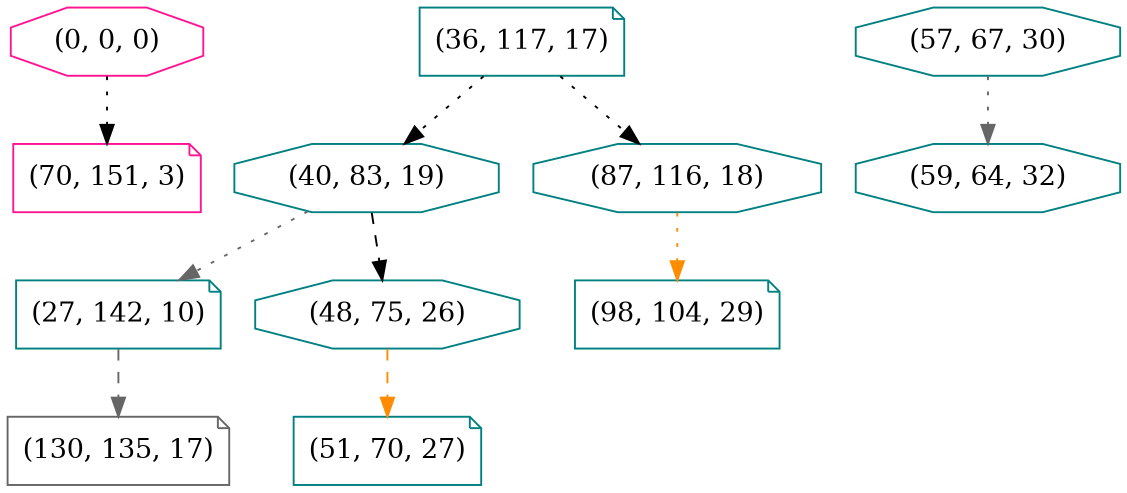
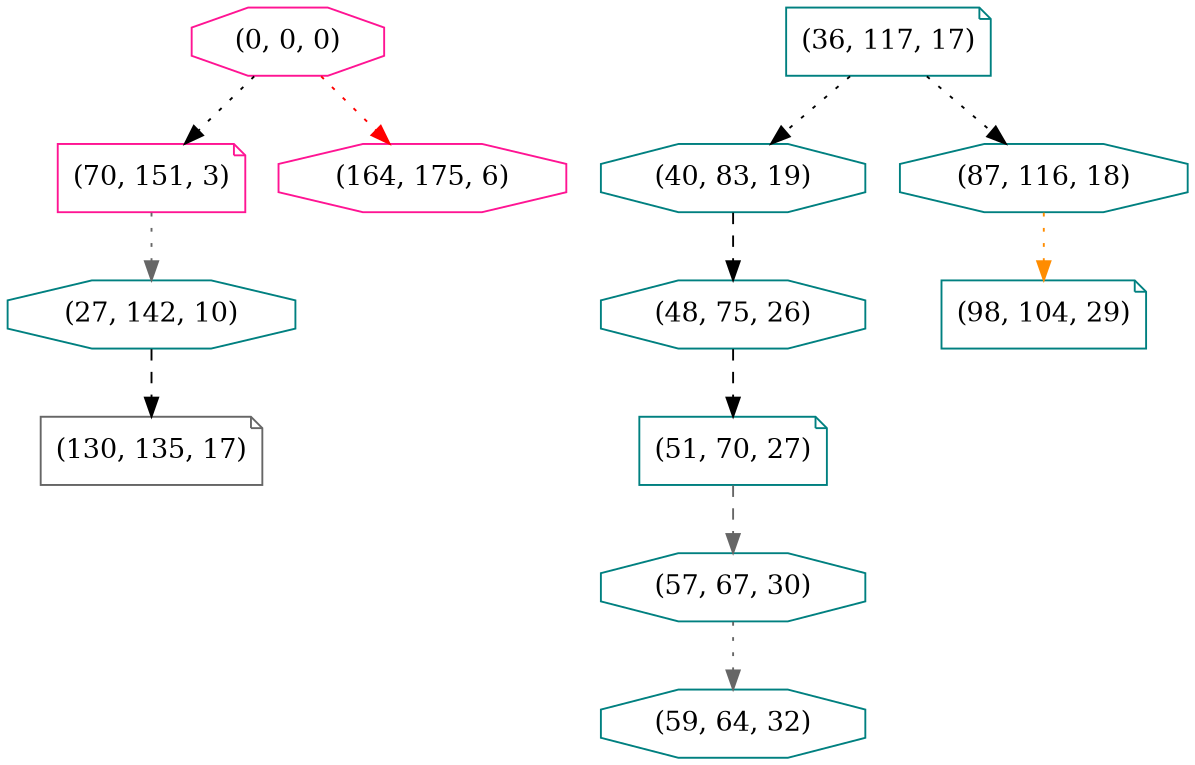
node "(164, 175, 6)": added
edge "(40, 83, 19)" -> "(27, 142, 10)": now "(70, 151, 3)" -> "(27, 142, 10)"
node "(27, 142, 10)": shape note -> octagon
edge "(27, 142, 10)" -> "(130, 135, 17)": color gray40 -> black
edge "(48, 75, 26)" -> "(51, 70, 27)": color darkorange -> black
edge "(51, 70, 27)" -> "(57, 67, 30)": added
